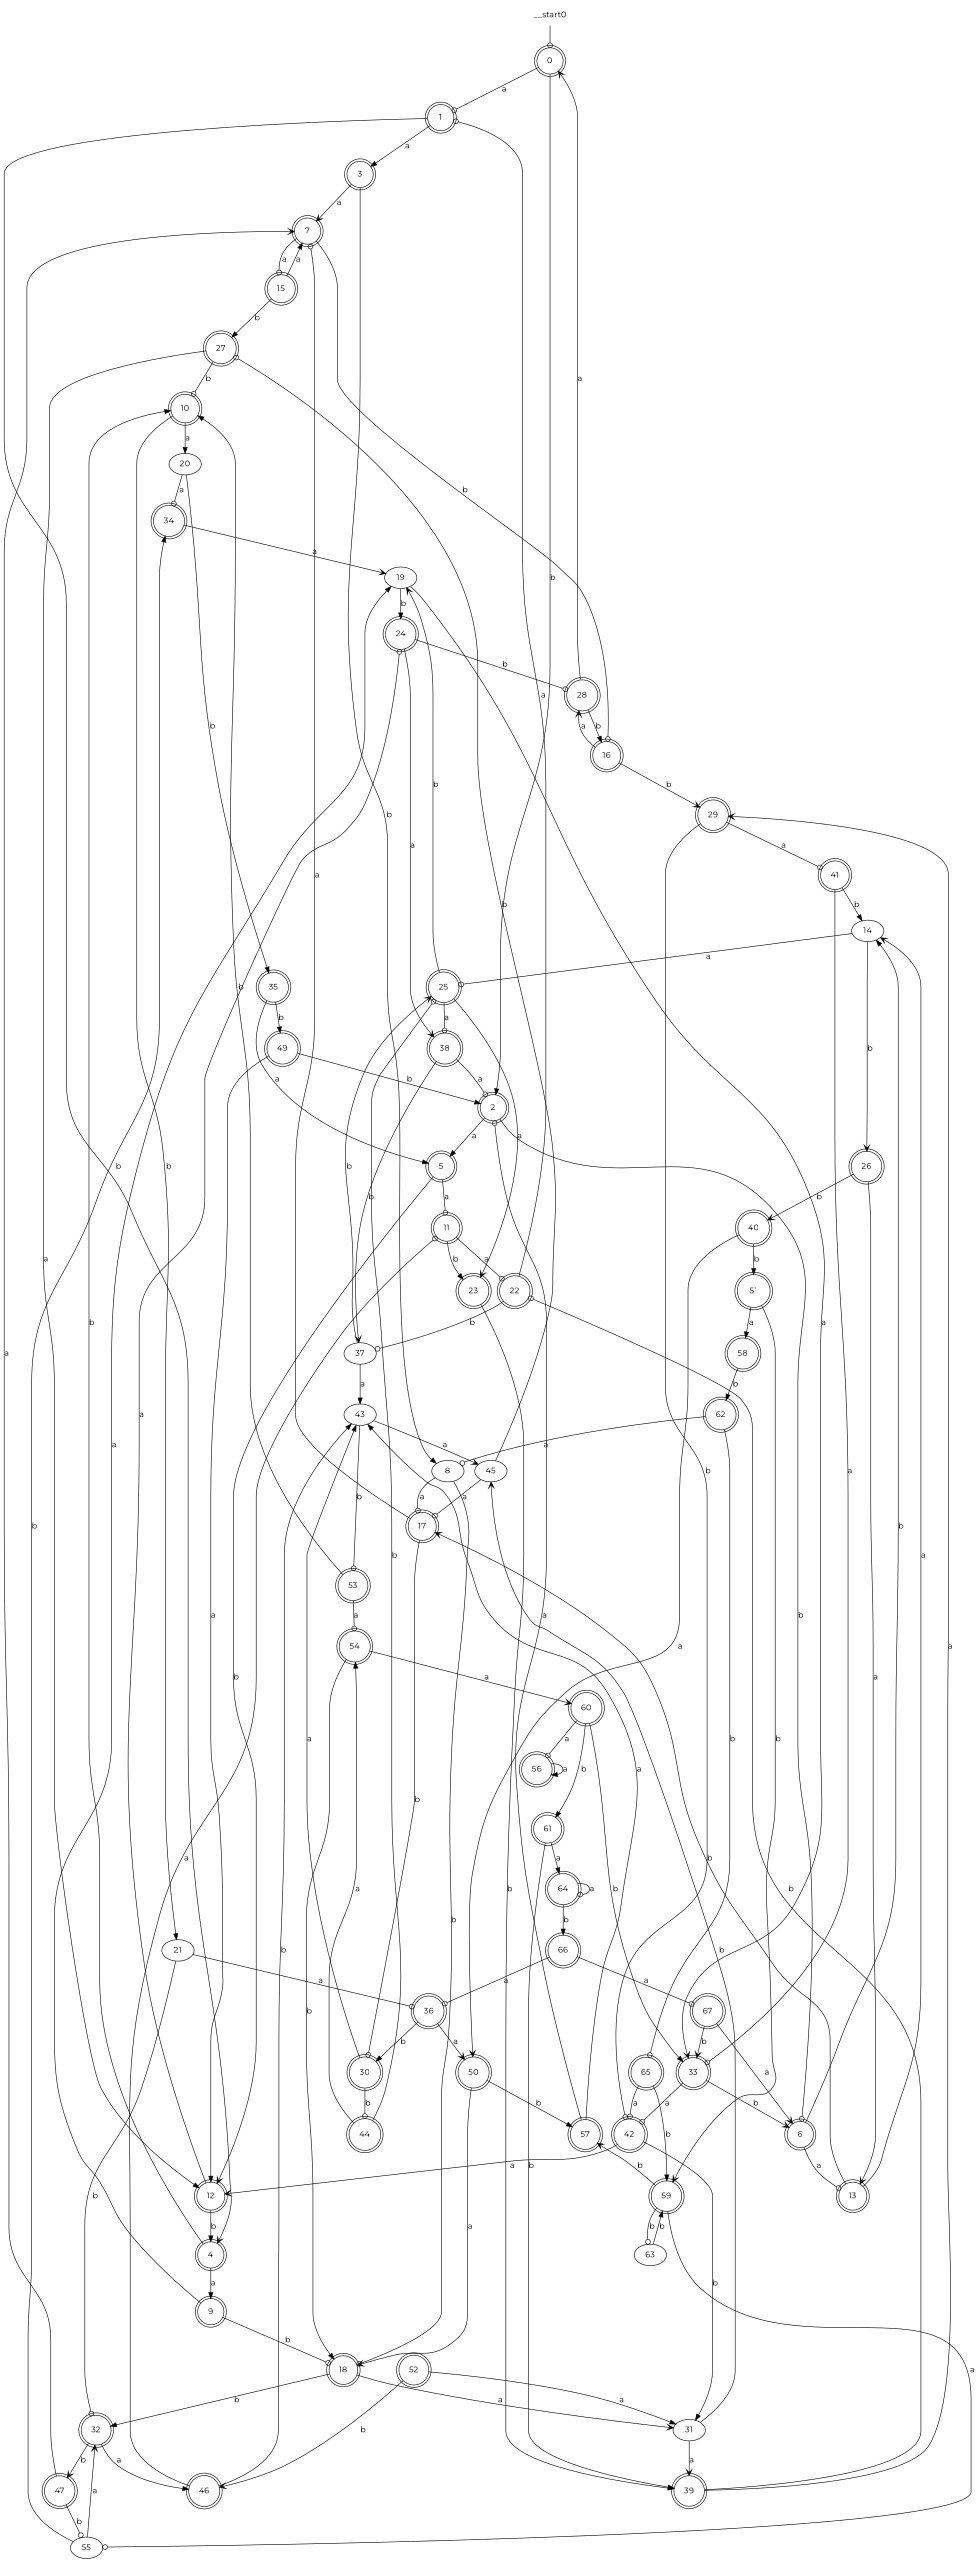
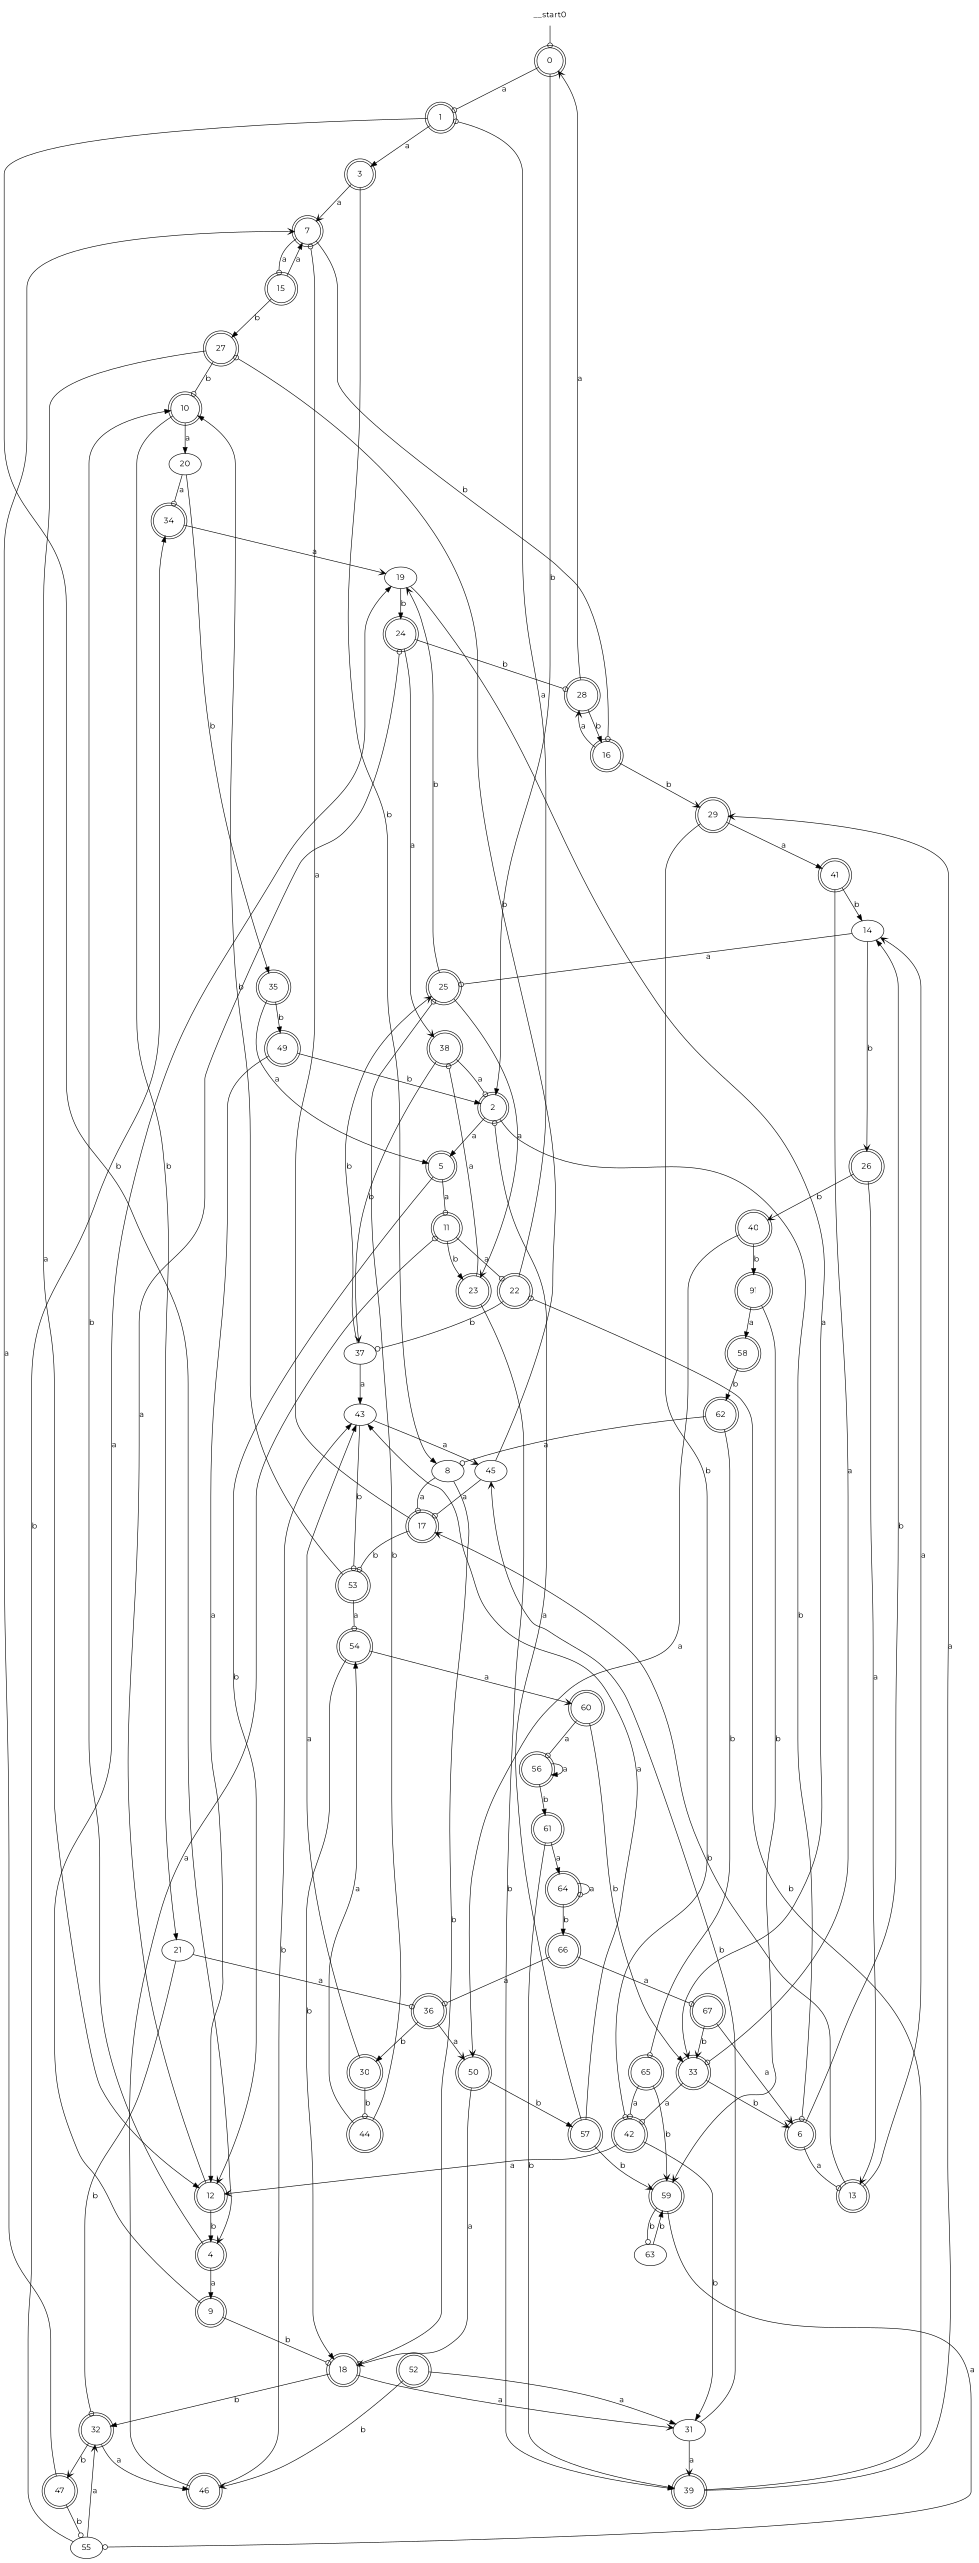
edge "29" -> "41": arrowhead odot -> normal
edge "25" -> "38": now "23" -> "38"
node "51": label "51" -> "91"
edge "60" -> "61": now "56" -> "61"
edge "17" -> "30": now "17" -> "53"
edge "65" -> "59": arrowhead normal -> vee
edge "59" -> "57": reversed
